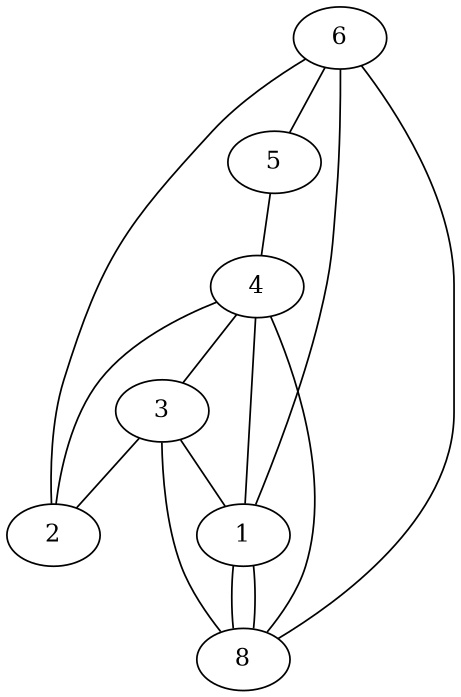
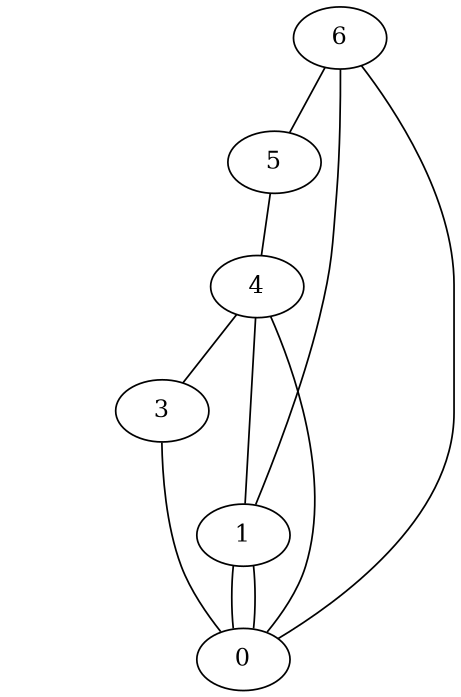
edge "3" -- "1": removed
node "2": removed
node "8": label "8" -> "0"
